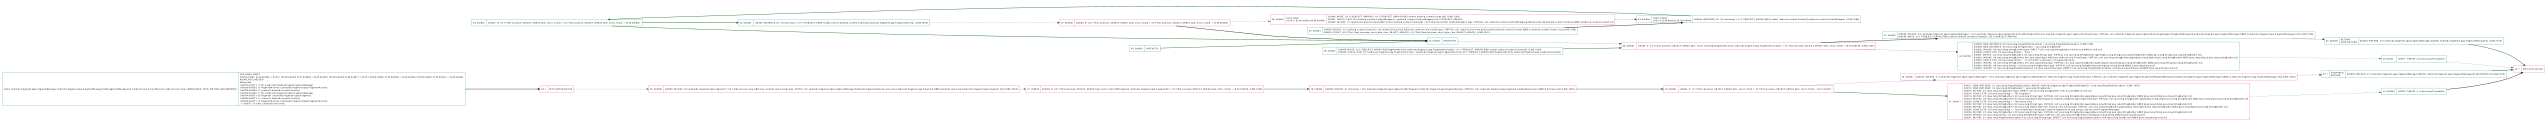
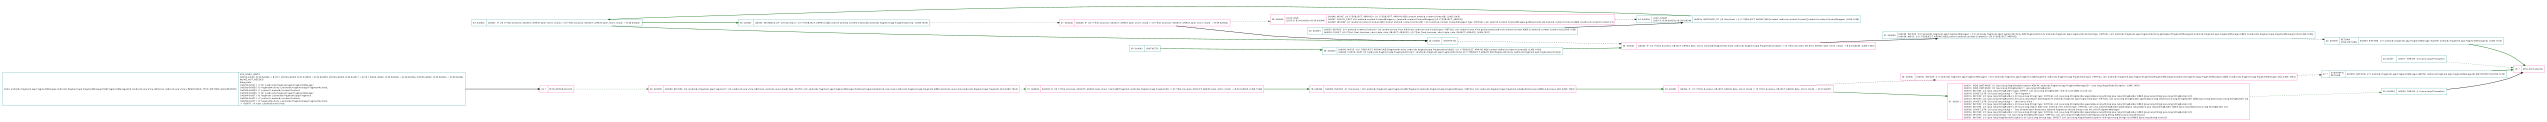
edge "45: 0x0042" -> "46: 0x004e": now "45: 0x0042" -> "38: 0x0042"
node "43: 0x0056": removed
